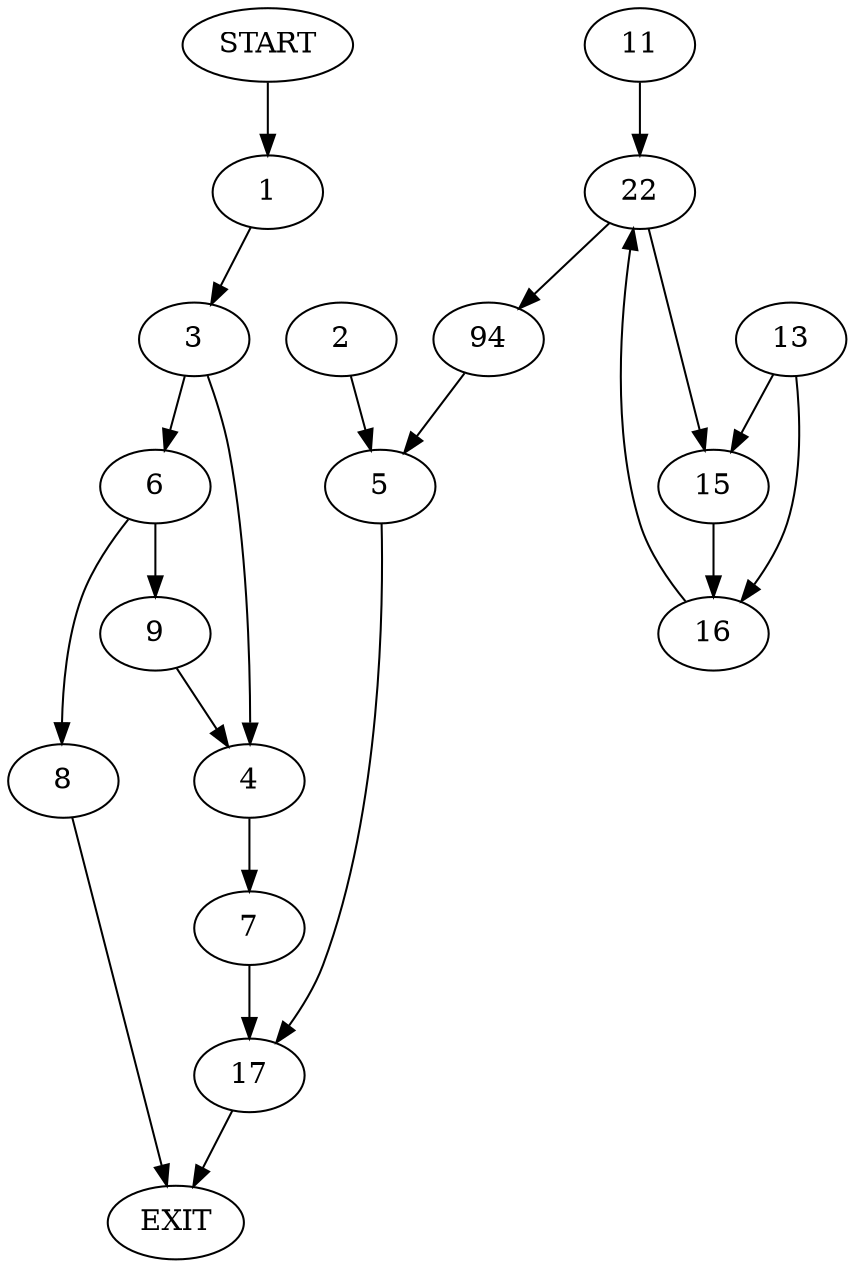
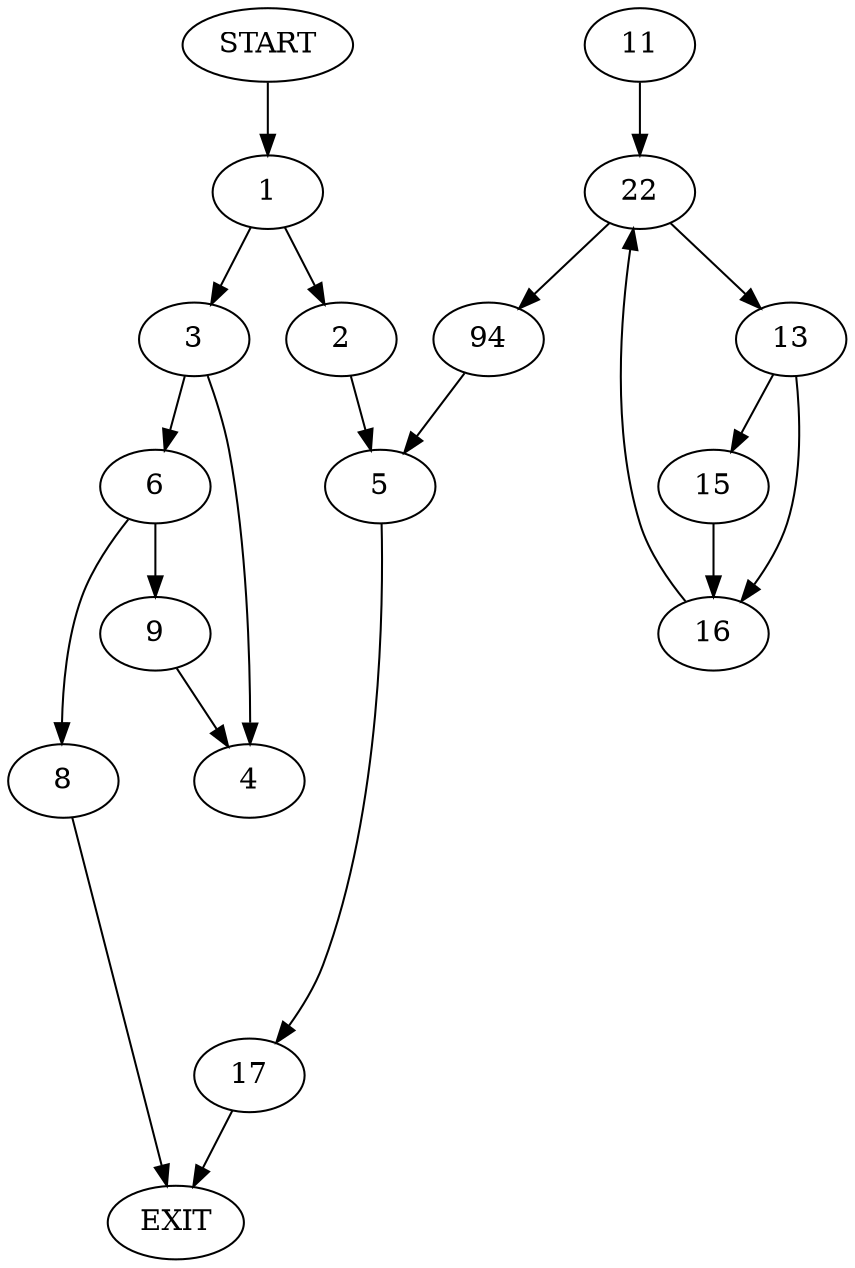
edge "1" -> "2": added
edge "22" -> "15": now "22" -> "13"
node "7": removed
